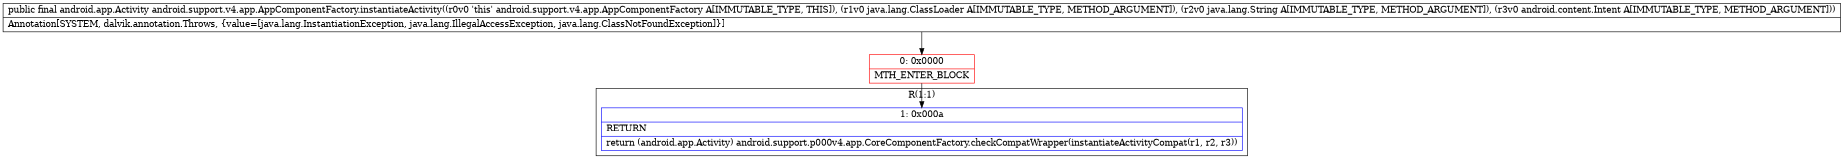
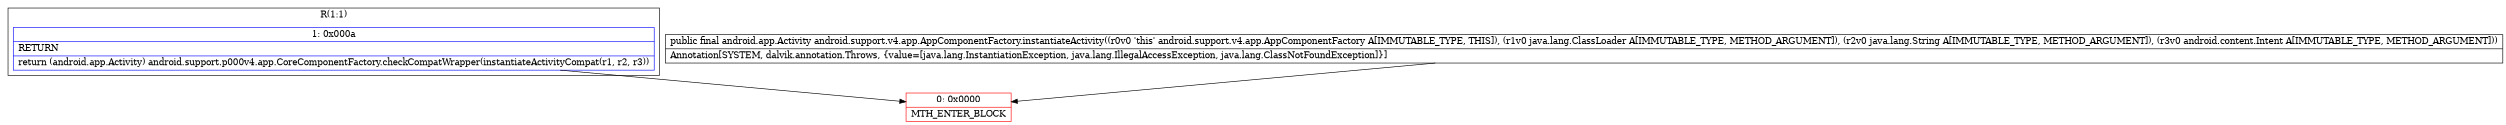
edge "0: 0x0000" -> "1: 0x000a": reversed
